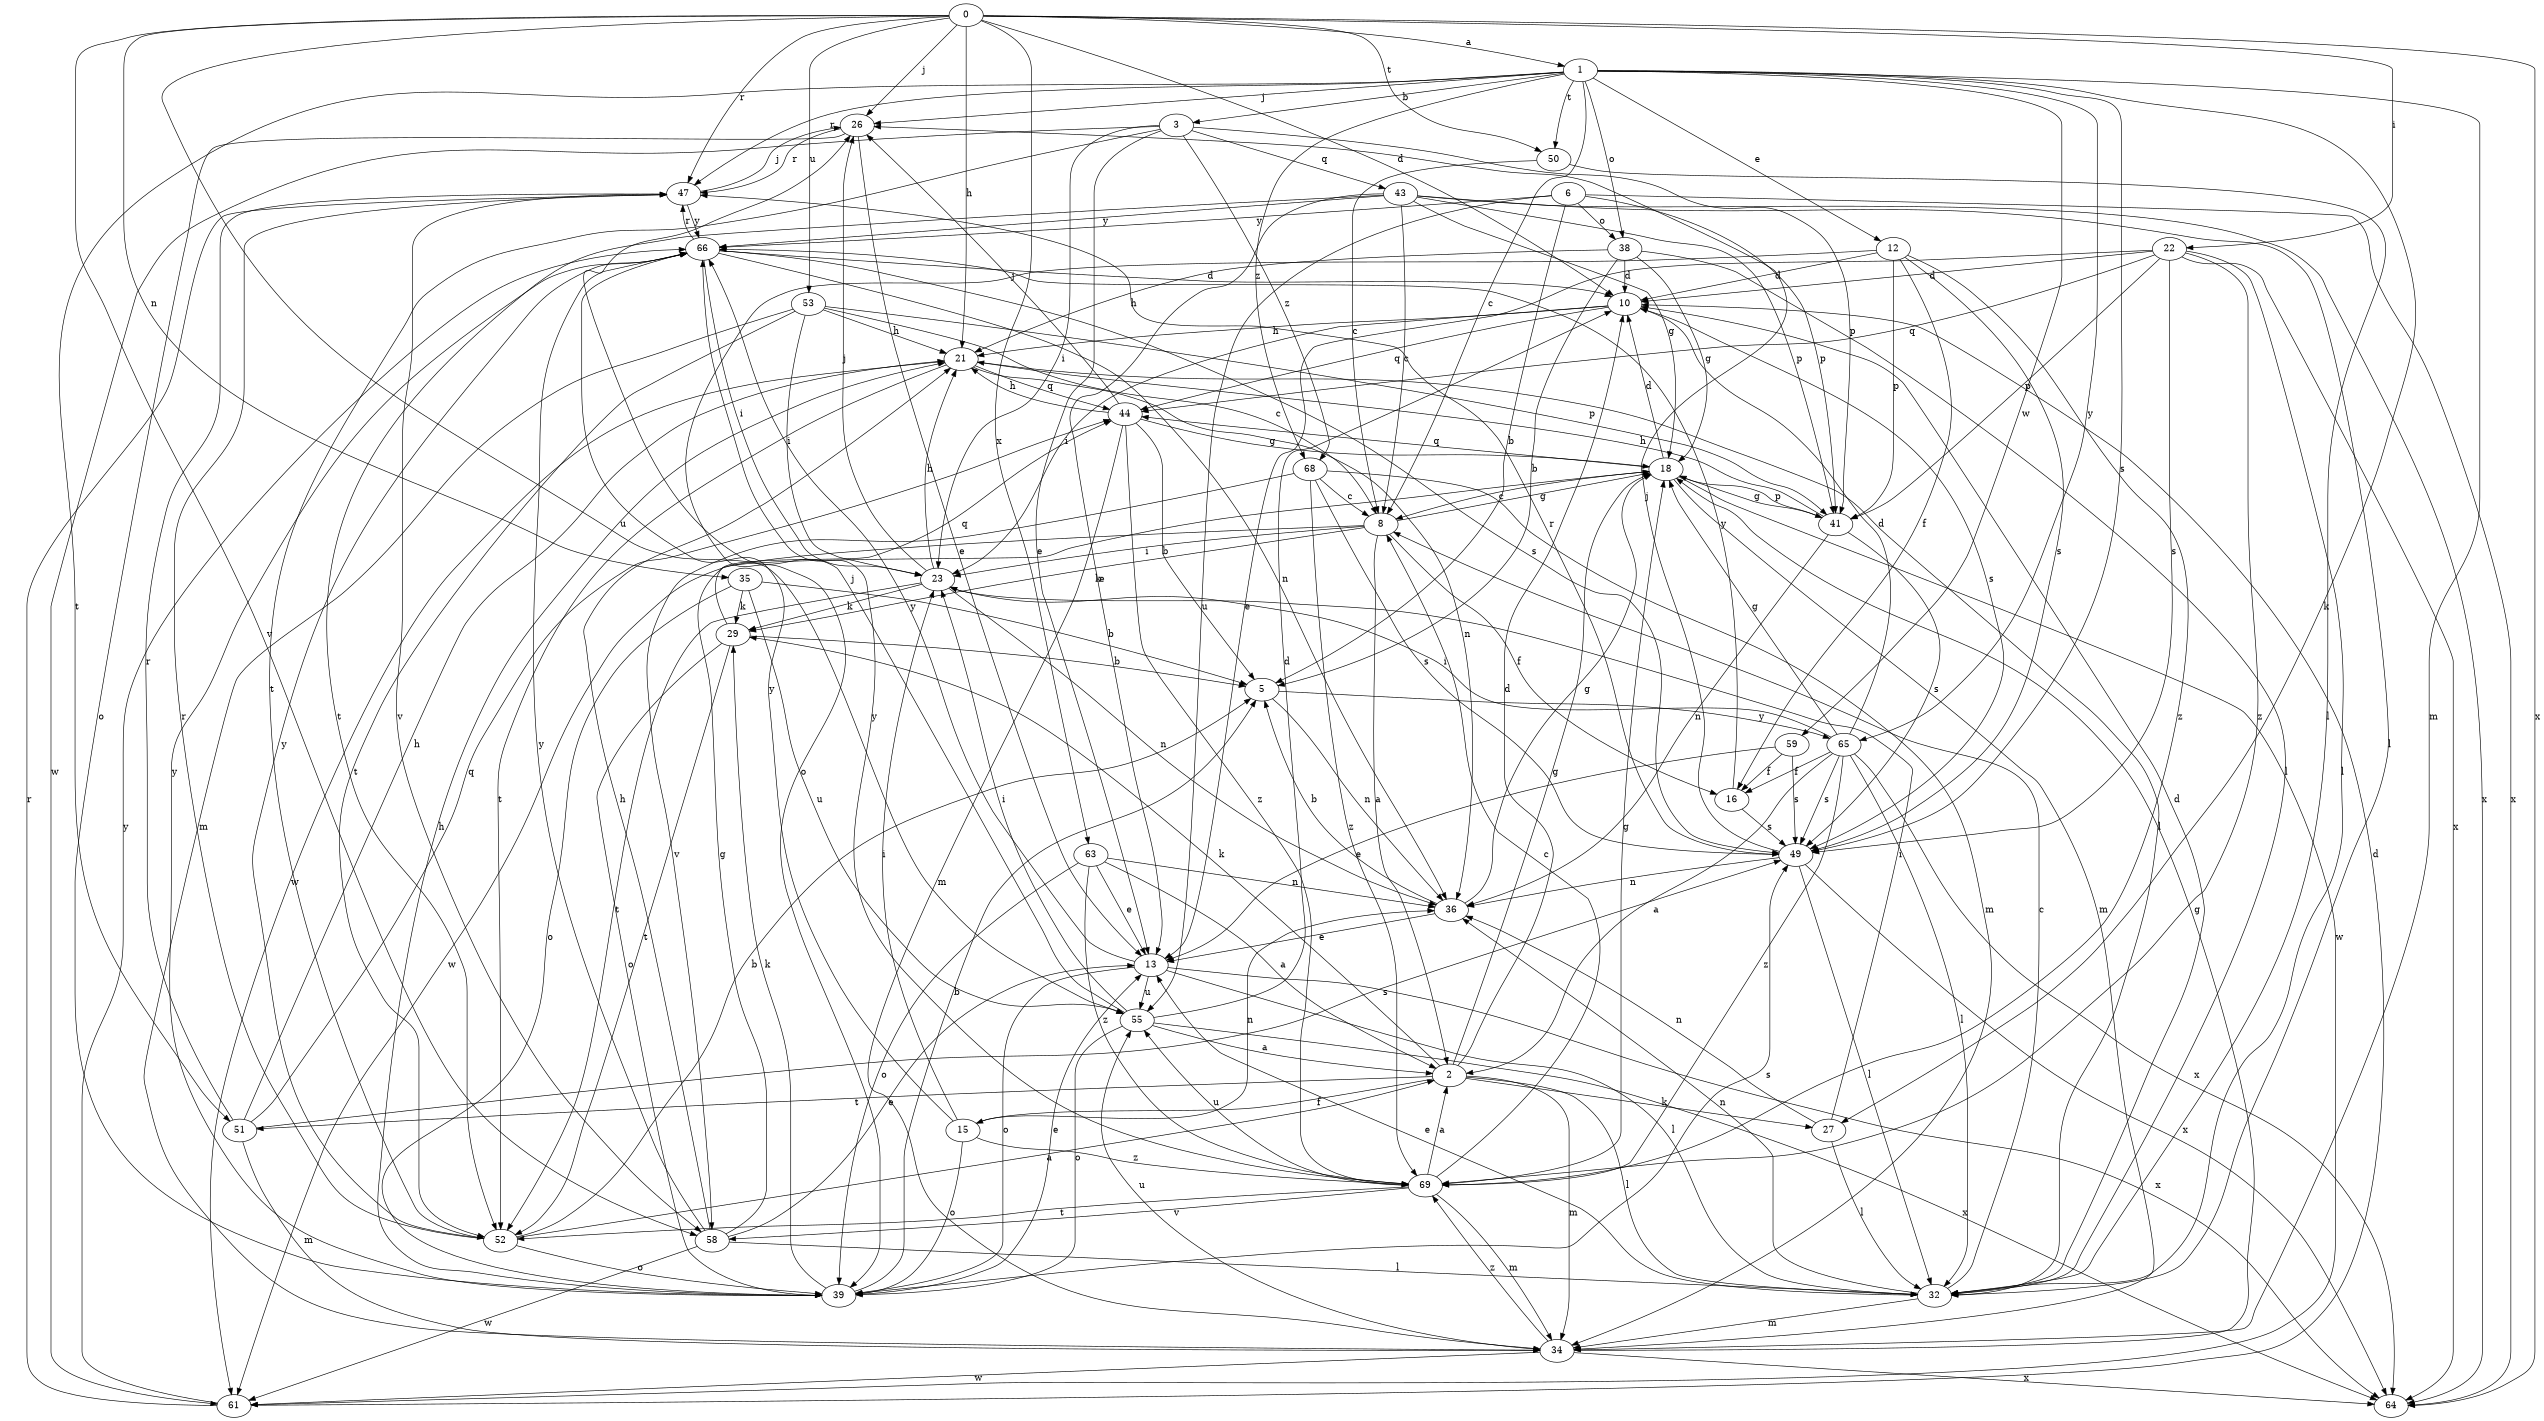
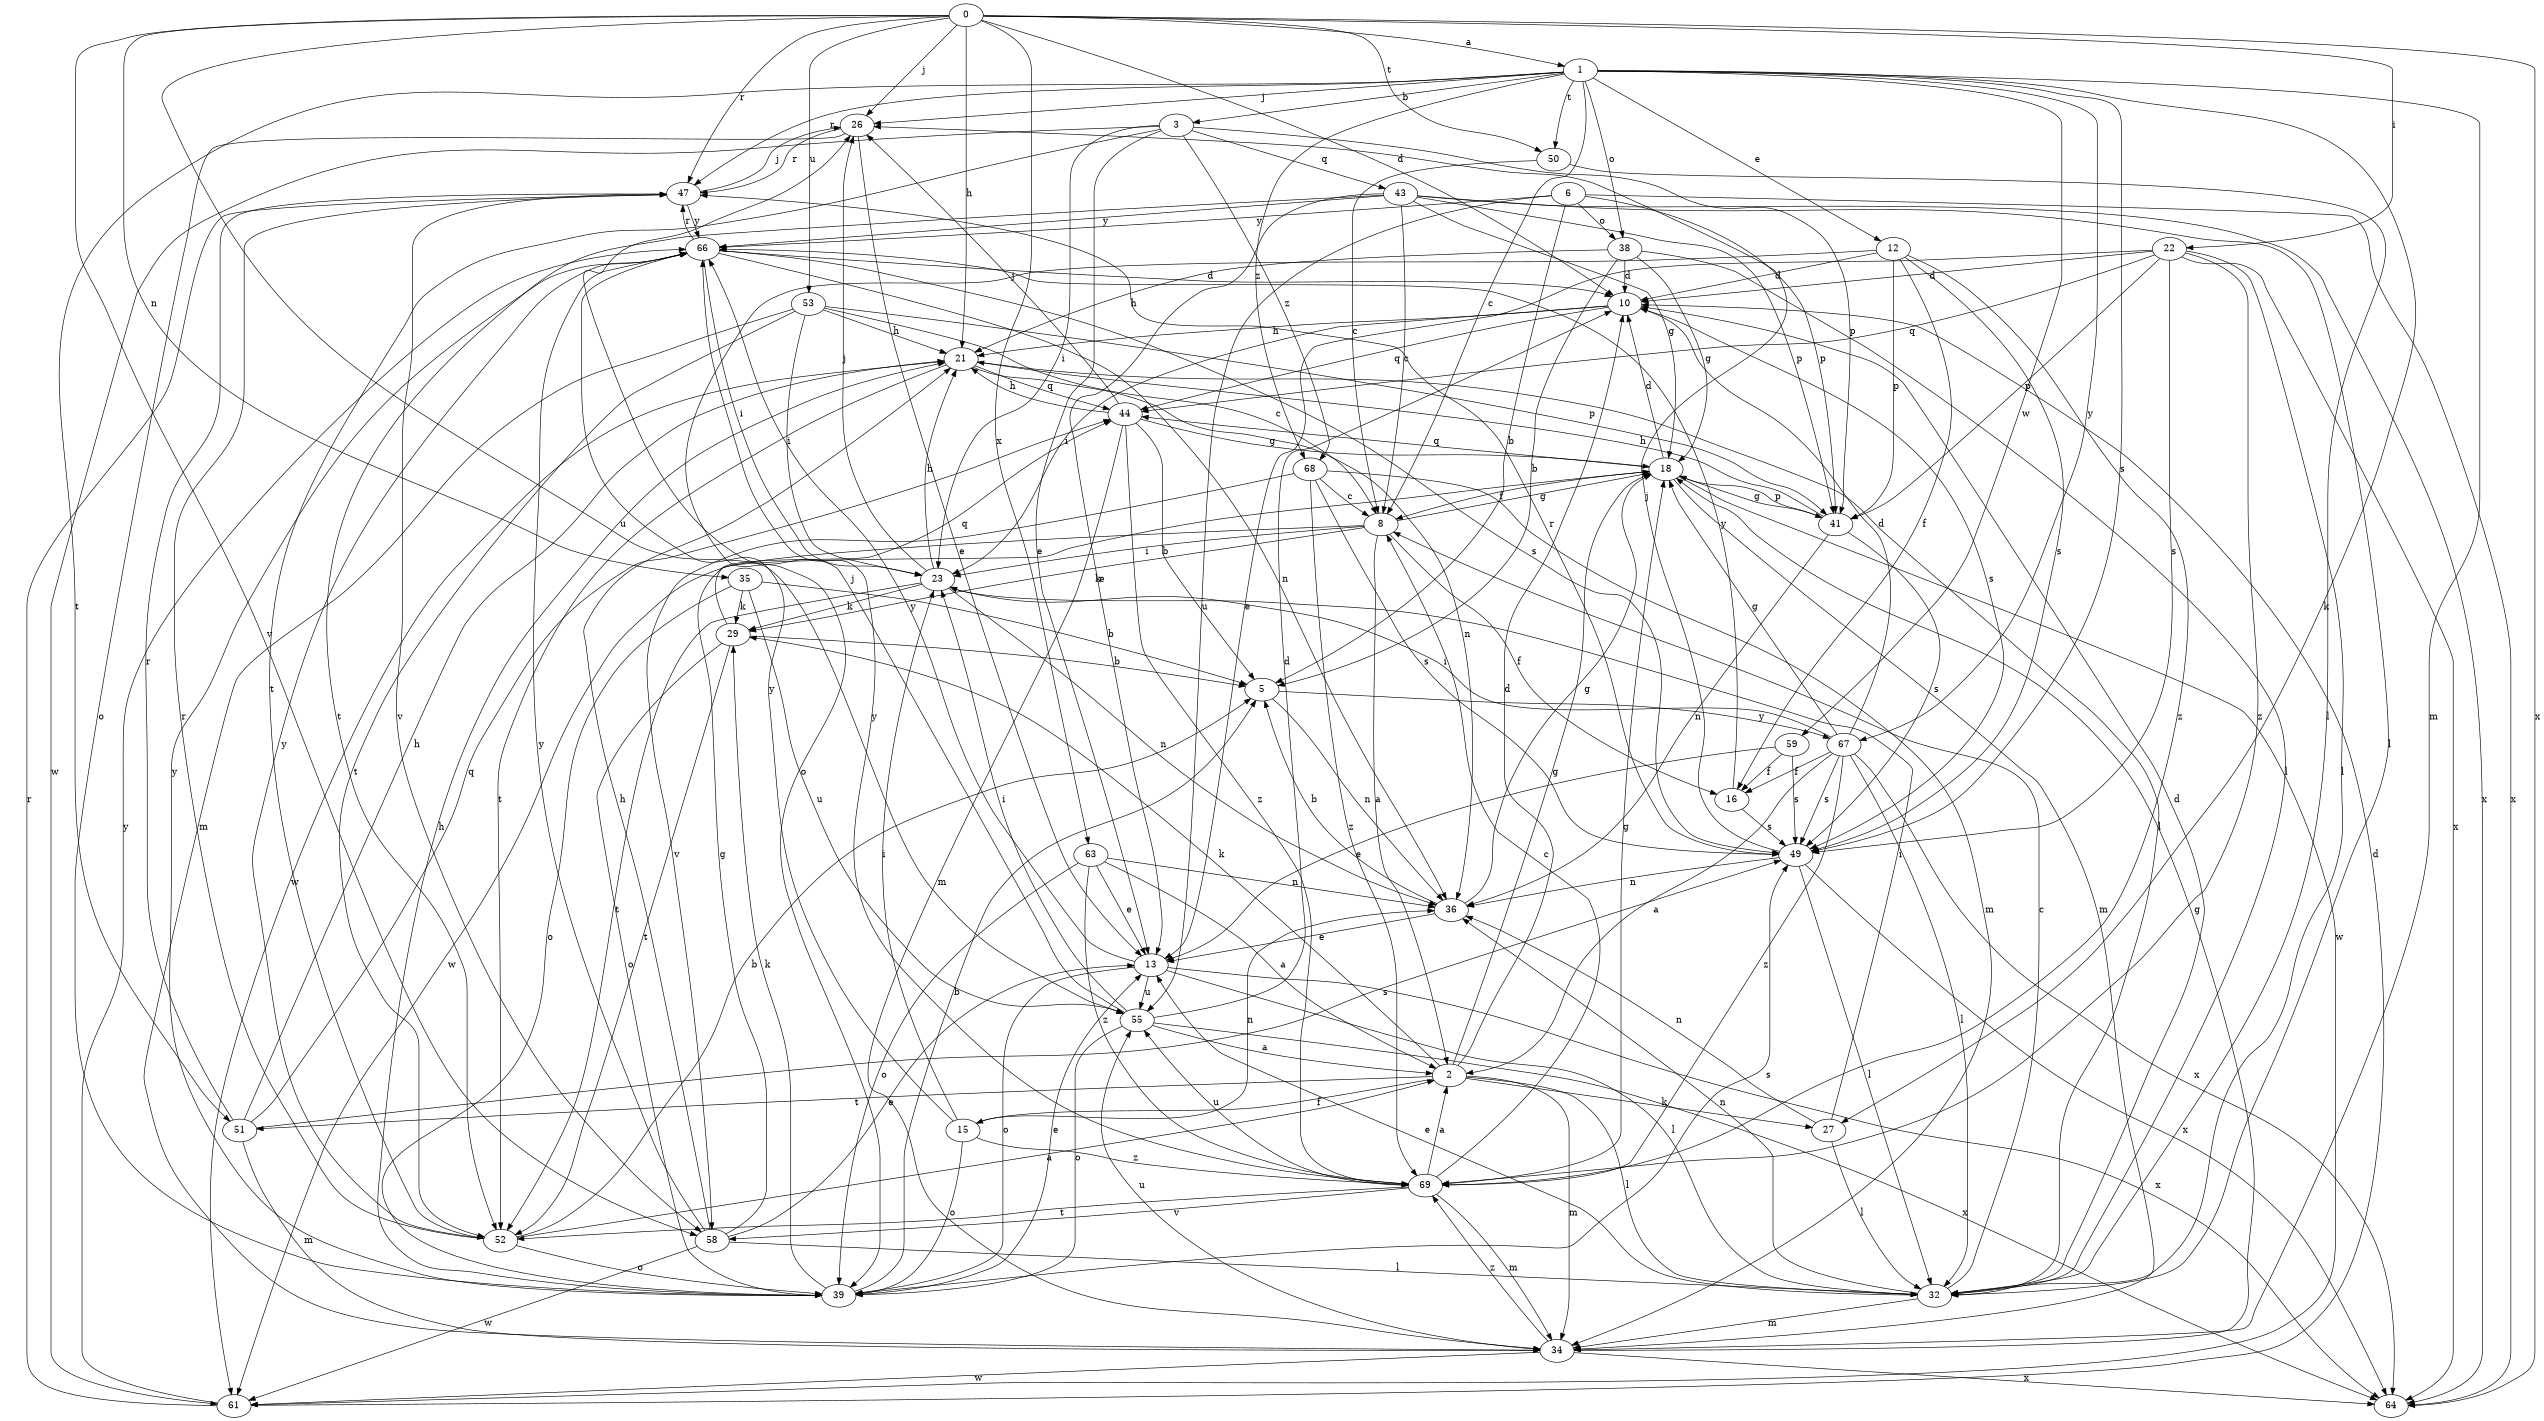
edge "18" -> "8": label "c" -> "f"
node "65": label "65" -> "67"
